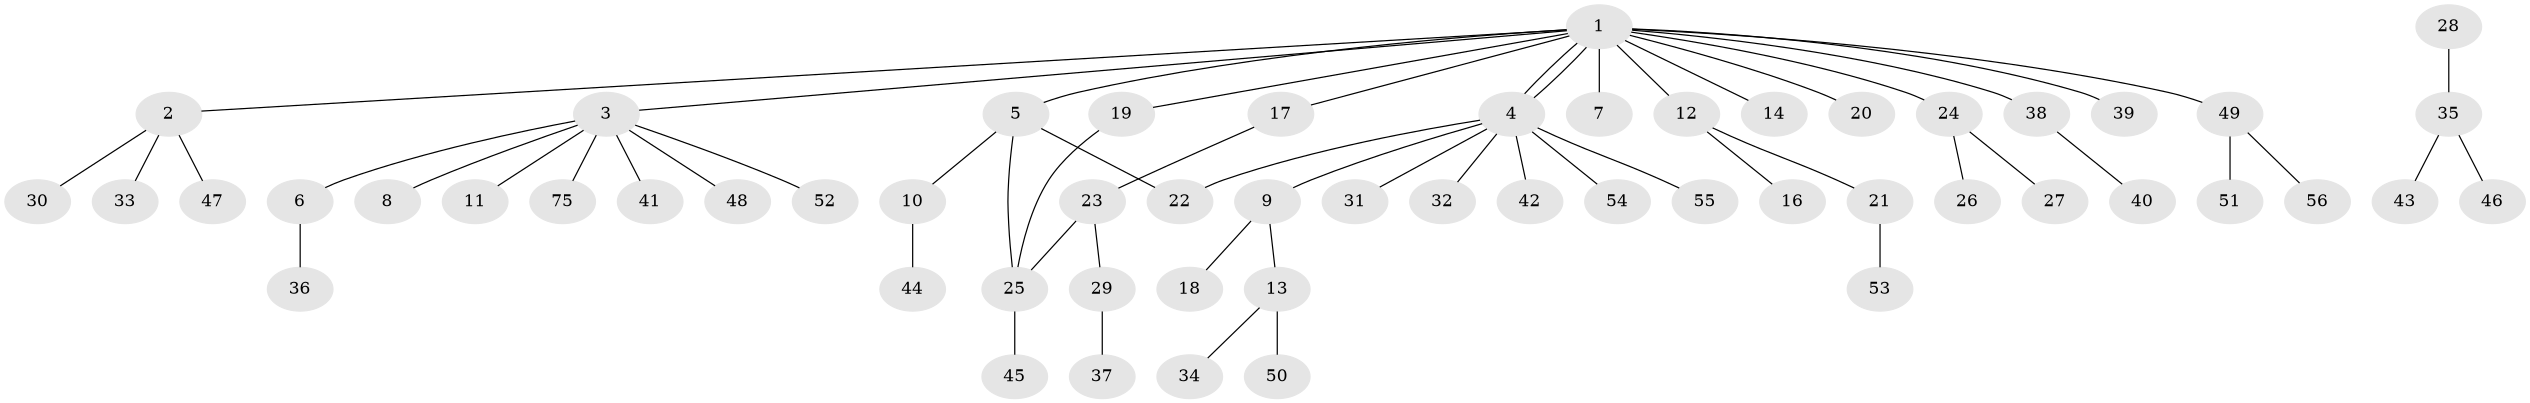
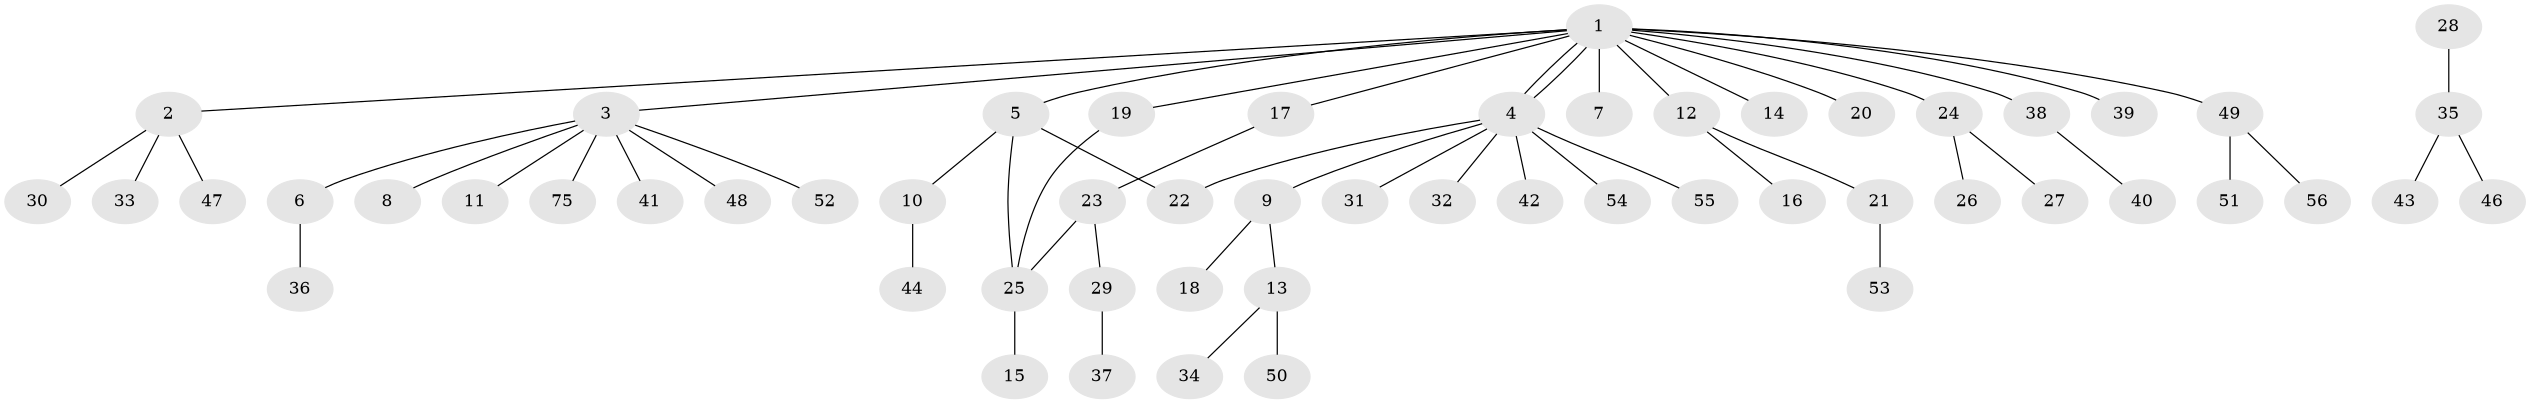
node "45": label "45" -> "15"
